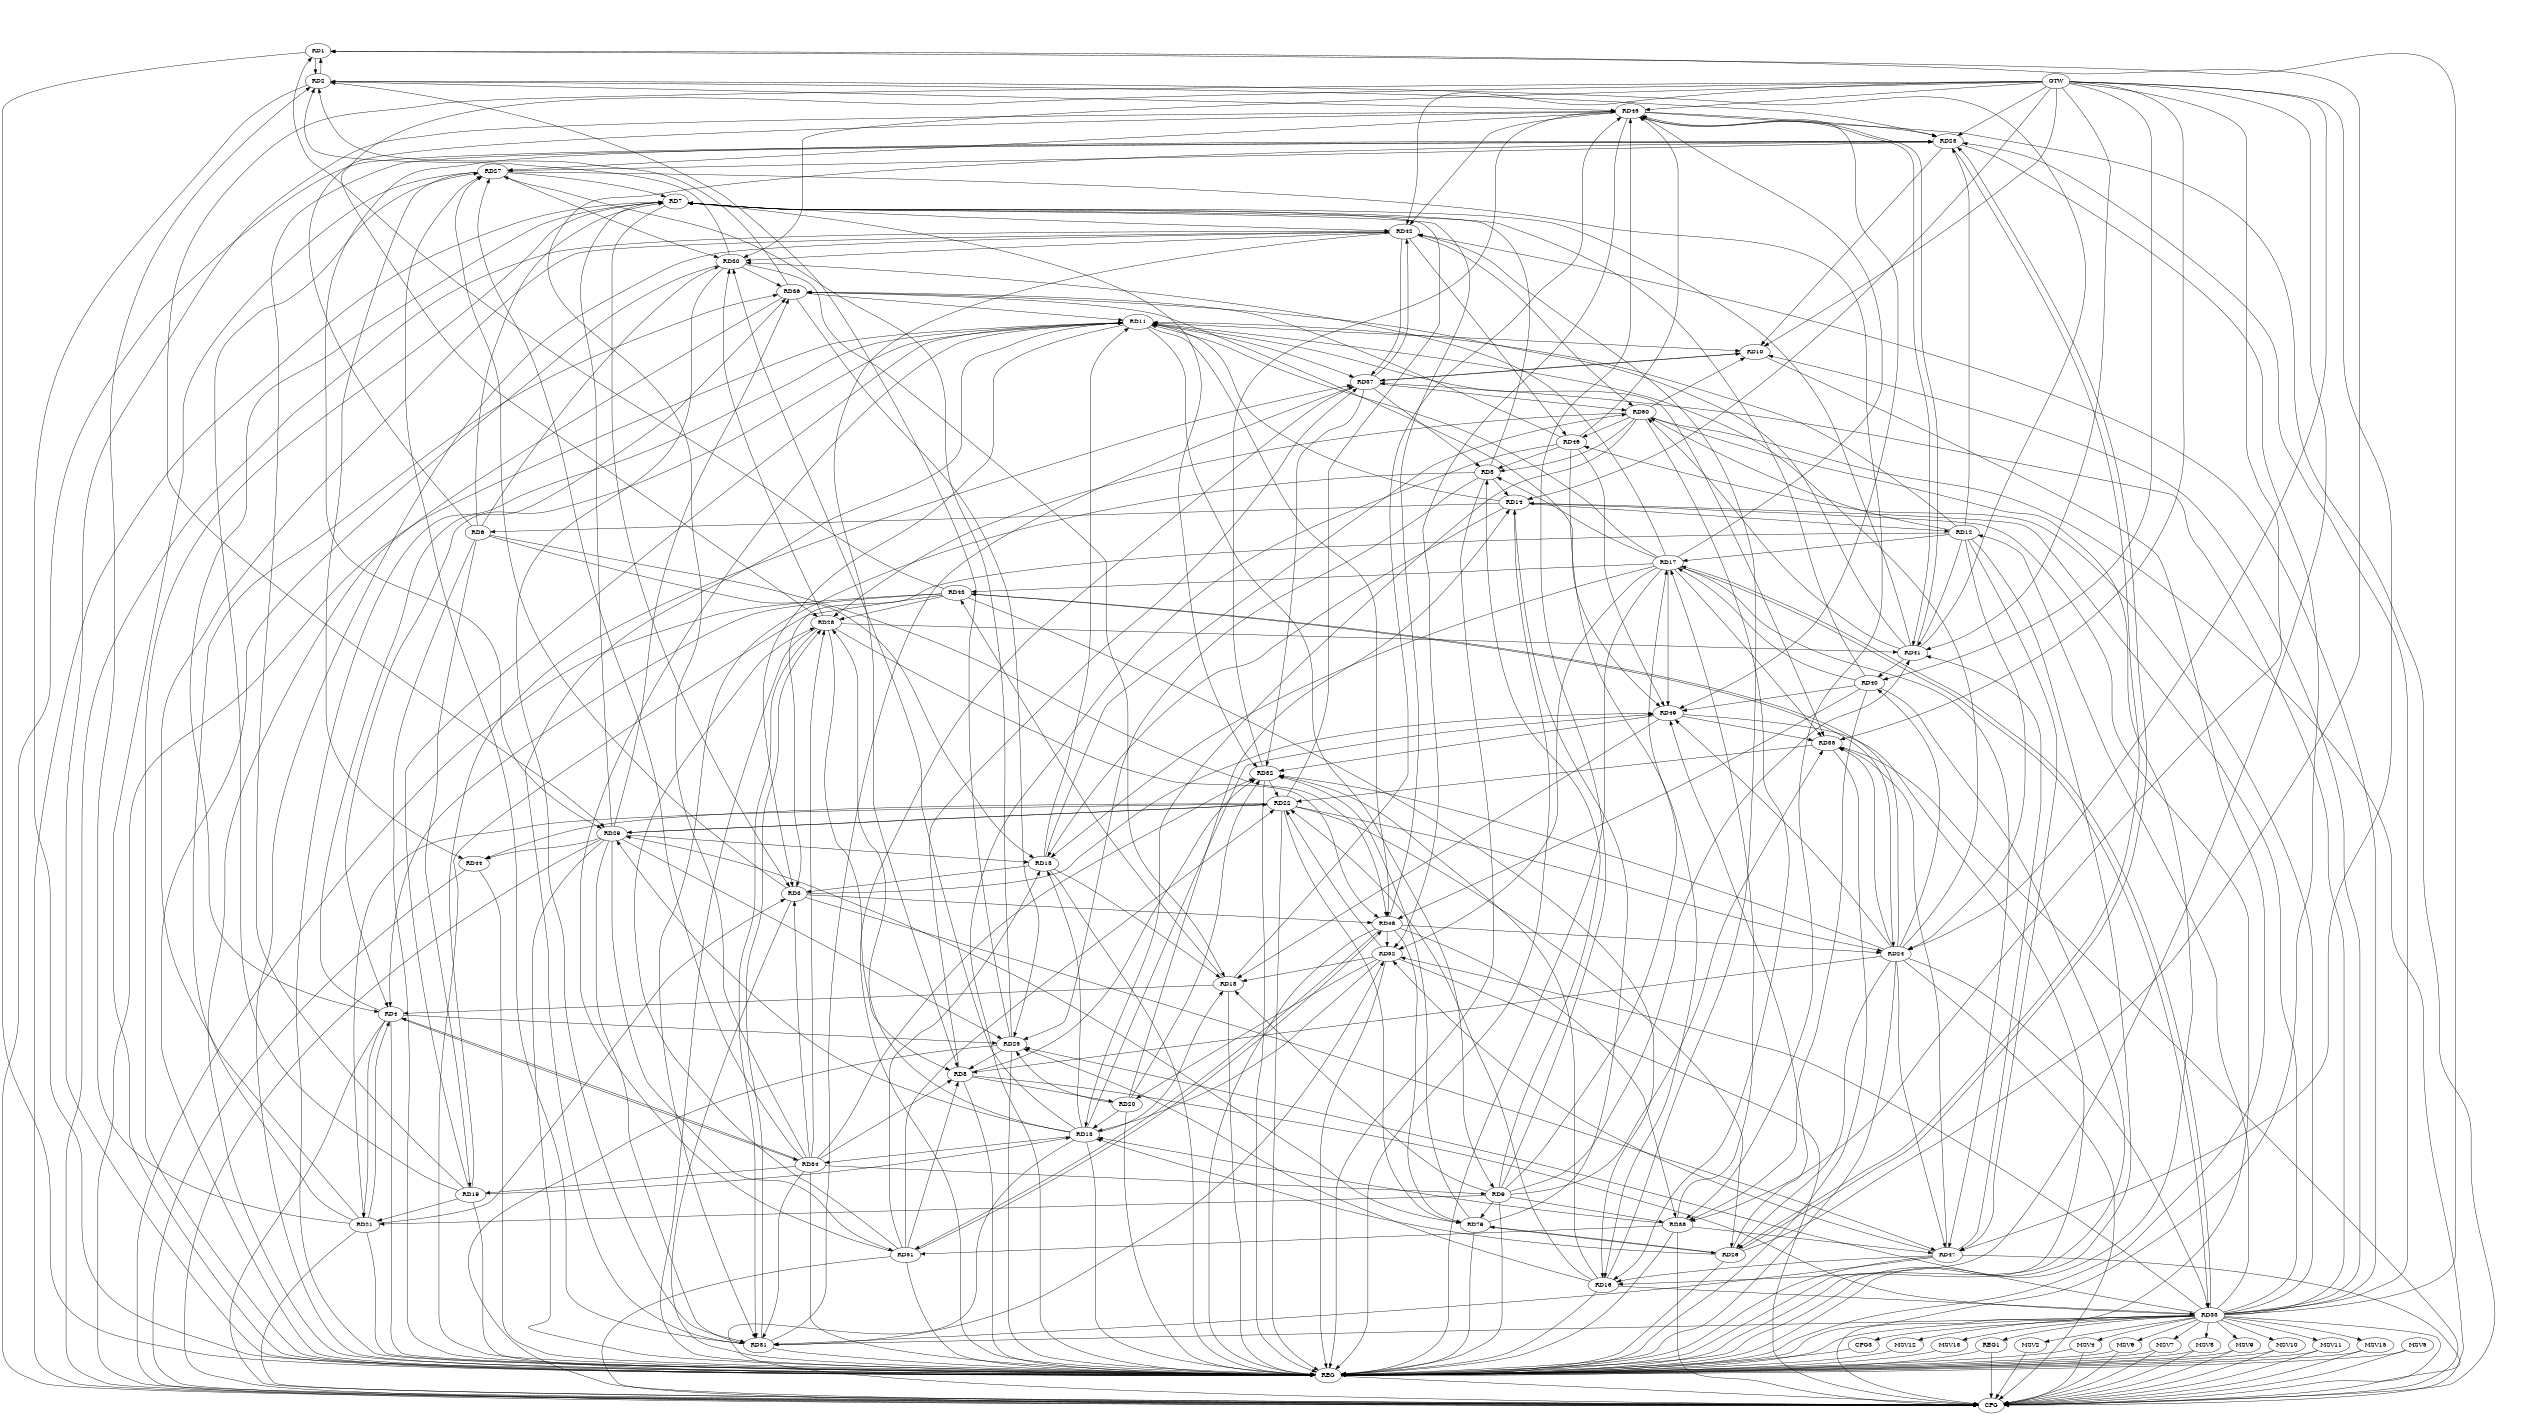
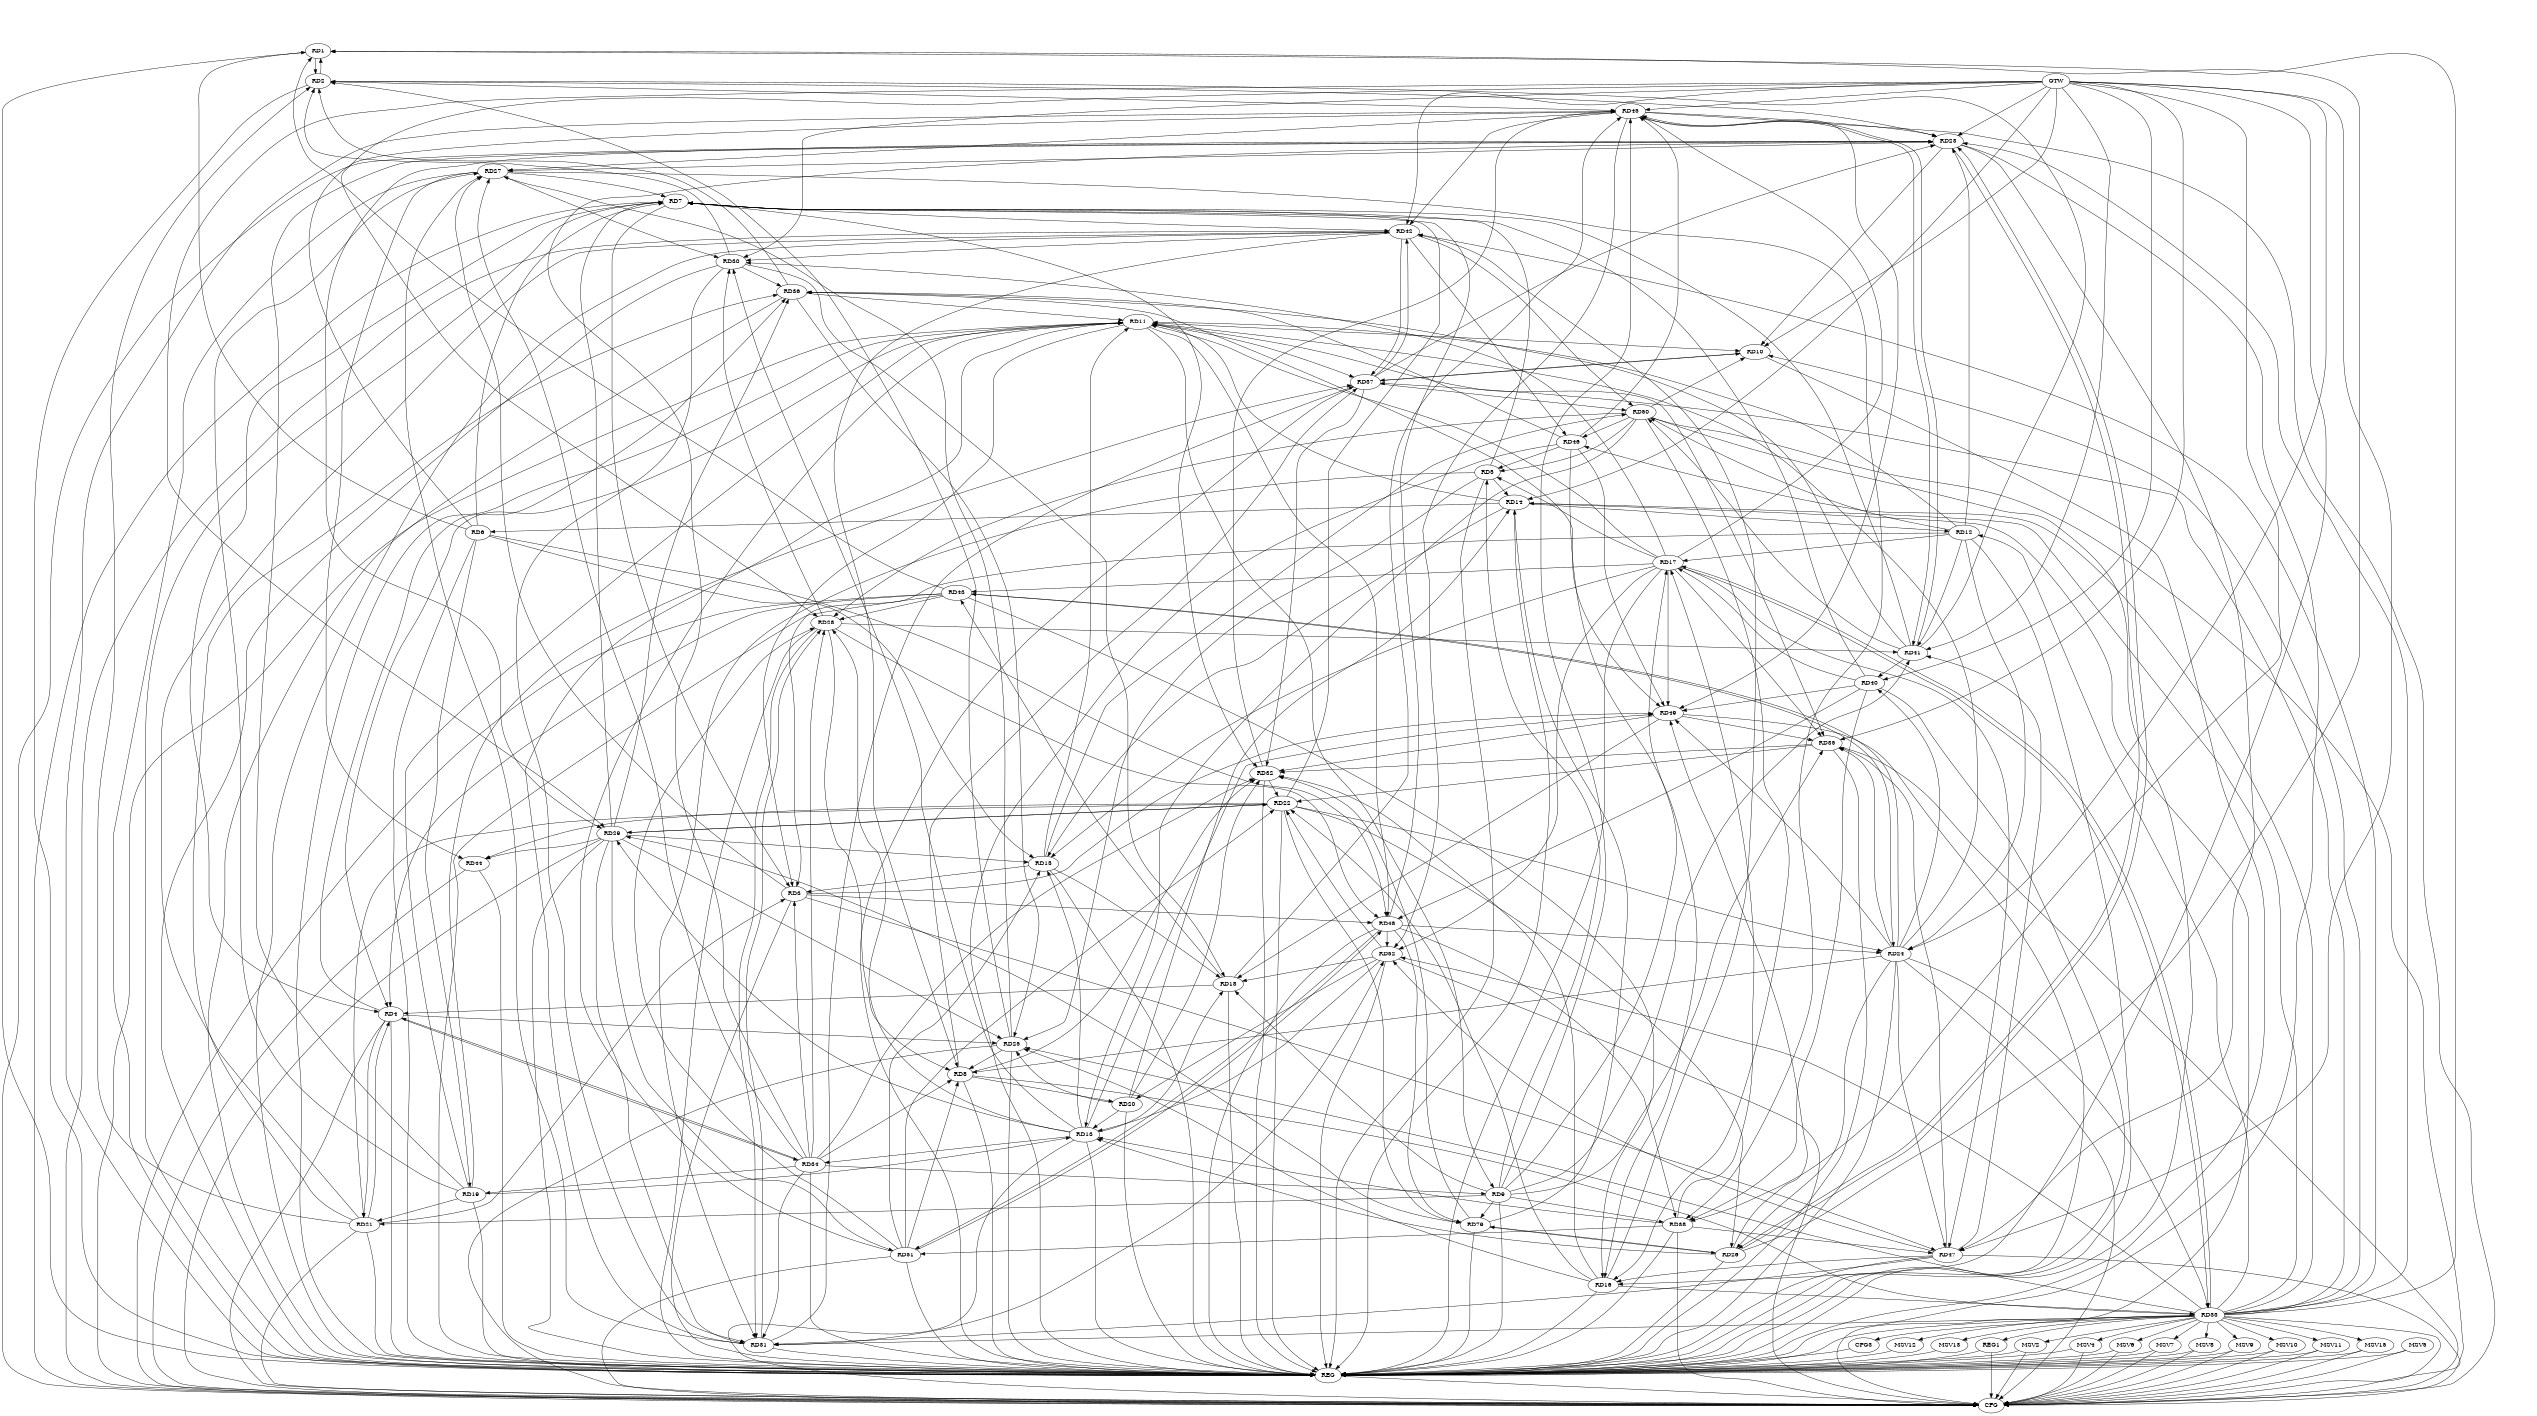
edge "RD6" -> "RD30": now "RD6" -> "RD1"
edge "RD37" -> "RD5": now "RD37" -> "RD23"
edge "RD24" -> "RD32": now "RD35" -> "RD32"
edge "RD12" -> "RD47": now "RD23" -> "RD47"
edge "MSV2" -> "REG": added
